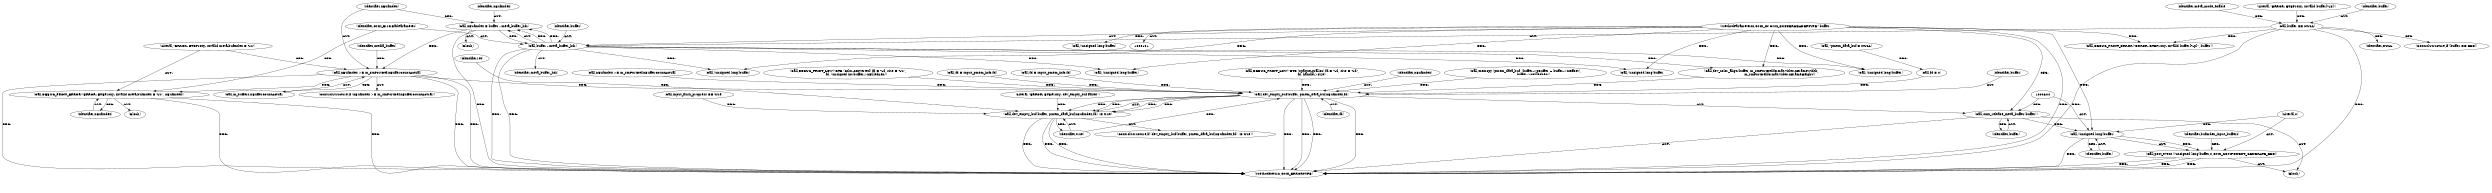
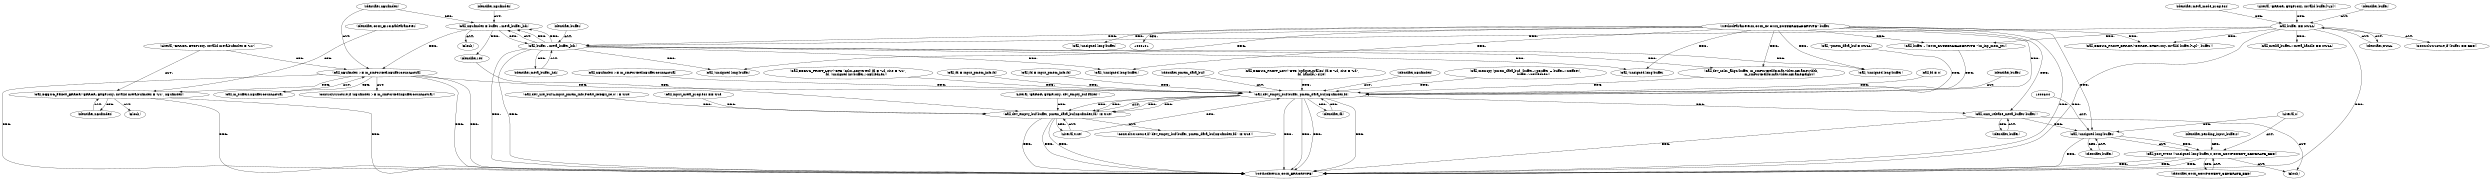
node "(Identifier,meta_mode_enable)": label "(Identifier,meta_mode_enable)" -> "(Identifier,meta_mode_progress)"
edge "(Identifier,NULL)" -> "(Call,buffer == NULL)": added, label "AST:"
edge "(Identifier,OMX_ErrorBadParameter)" -> "(Call,buffer - meta_buffer_hdr)": now "(Identifier,meta_buffer_hdr)" -> "(Call,buffer - meta_buffer_hdr)"
edge "(MethodParameterIn,OMX_IN OMX_BUFFERHEADERTYPE* buffer)" -> "(Call,buffer - meta_buffer_hdr)": label "AST: " -> "DDG: "
edge "(MethodParameterIn,OMX_IN OMX_BUFFERHEADERTYPE* buffer)" -> "1000101": label "AST: " -> "CFG: "
edge "(Call,buffer == NULL)" -> "(Call,buffer - meta_buffer_hdr)": label "AST: " -> "DDG: "
edge "(Call,buffer == NULL)" -> "(Identifier,NULL)": label "CFG: " -> "AST: "
edge "(Call,buffer == NULL)" -> "(ControlStructure,if (buffer == EBD))": label "CFG: " -> "AST: "
node "(Identifier,media_buffer)": removed
node "(Call,buffer - ((OMX_BUFFERHEADERTYPE *)m_inp_mem_ptr))": added
node "(Call,media_buffer->meta_handle == NULL)": added
edge "(Call,buffer - meta_buffer_hdr)" -> "(Identifier,meta_buffer_hdr)": label "AST: " -> "CFG: "
edge "(Call,*pmem_data_buf = NULL)" -> "(Call,fd = 0)": now "(Call,*pmem_data_buf = NULL)" -> "(Call,dev_empty_buf(buffer, pmem_data_buf,nBufIndex,fd))"
node "(Identifier,pmem_data_buf)": added
edge "(MethodParameterIn,OMX_IN OMX_BUFFERHEADERTYPE* buffer)" -> "(Call,omx_release_meta_buffer(buffer))": label "CFG: " -> "DDG: "
edge "(MethodParameterIn,OMX_IN OMX_BUFFERHEADERTYPE* buffer)" -> "(Call,dev_empty_buf(buffer, pmem_data_buf,nBufIndex,fd))": added, label "DDG:"
node "(Call,dev_use_buf(&Input_pmem_info,PORT_INDEX_IN,0) != true)": added
node "(Call,input_flush_progress == true)": label "(Call,input_flush_progress == true)" -> "(Call,input_meta_progress == true)"
edge "(Call,dev_empty_buf(buffer, pmem_data_buf,nBufIndex,fd))" -> "(Identifier,fd)": added, label "CFG:"
edge "(Identifier,fd)" -> "(Call,dev_empty_buf(buffer, pmem_data_buf,nBufIndex,fd))": label "AST: " -> "CFG: "
edge "(Call,dev_empty_buf(buffer, pmem_data_buf,nBufIndex,fd))" -> "(Call,omx_release_meta_buffer(buffer))": label "AST: " -> "DDG: "
edge "1000604" -> "(Call,omx_release_meta_buffer(buffer))": removed, label "CFG:"
node "(Identifier,true)": label "(Identifier,true)" -> "(Literal,true)"
node "(Identifier,bufIndex_input_buffers)": label "(Identifier,bufIndex_input_buffers)" -> "(Identifier,pending_input_buffers)"
edge "(Call,omx_release_meta_buffer(buffer))" -> "(MethodReturn,OMX_ERRORTYPE)": label "AST: " -> "DDG: "
edge "(Call,nBufIndex = buffer - meta_buffer_hdr)" -> "(MethodReturn,OMX_ERRORTYPE)": now "(Call,nBufIndex = buffer - meta_buffer_hdr)" -> "(Identifier,ret)"
node "(Identifier,OMX_COMPONENT_GENERATE_EBD)": added
